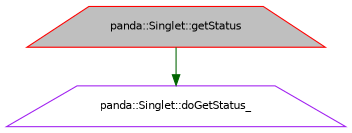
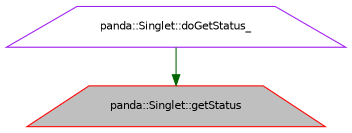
edge "panda::Singlet::getStatus" -> "panda::Singlet::doGetStatus_": reversed
